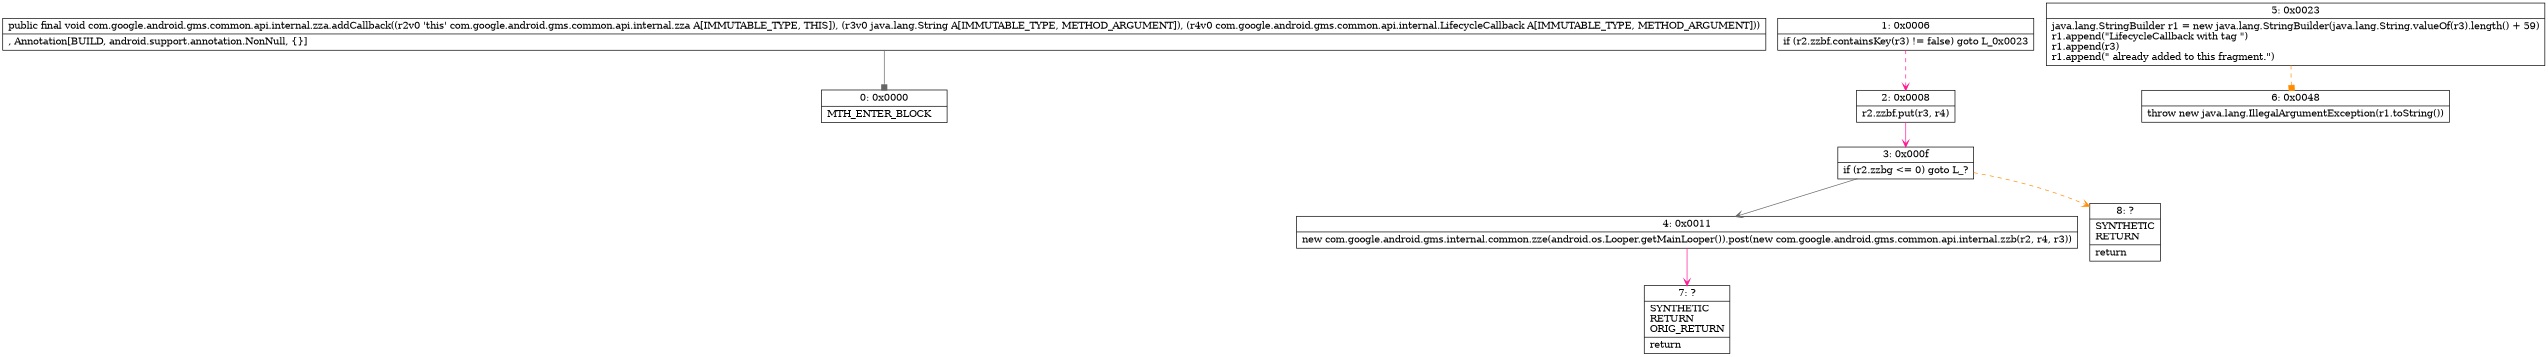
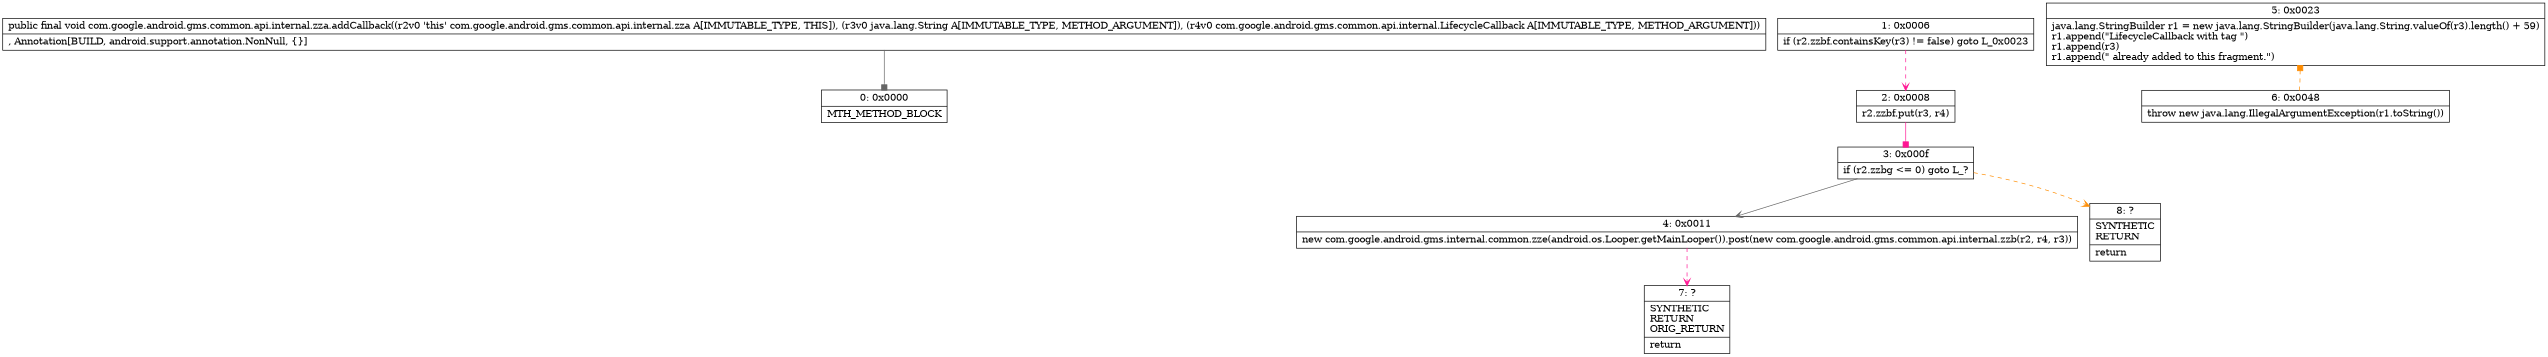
edge "5: 0x0023" -> "6: 0x0048": reversed
node "0: 0x0000": text "MTH_ENTER_BLOCK" -> "MTH_METHOD_BLOCK"
edge "2: 0x0008" -> "3: 0x000f": arrowhead vee -> box
edge "4: 0x0011" -> "7: ?": style solid -> dashed
